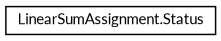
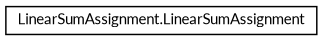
node "LinearSumAssignment.Status": label "LinearSumAssignment.Status" -> "LinearSumAssignment.LinearSumAssignment"
